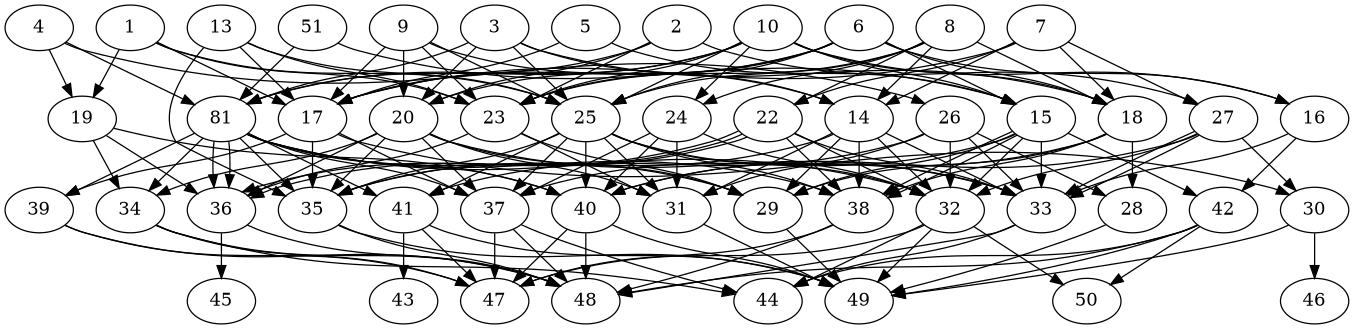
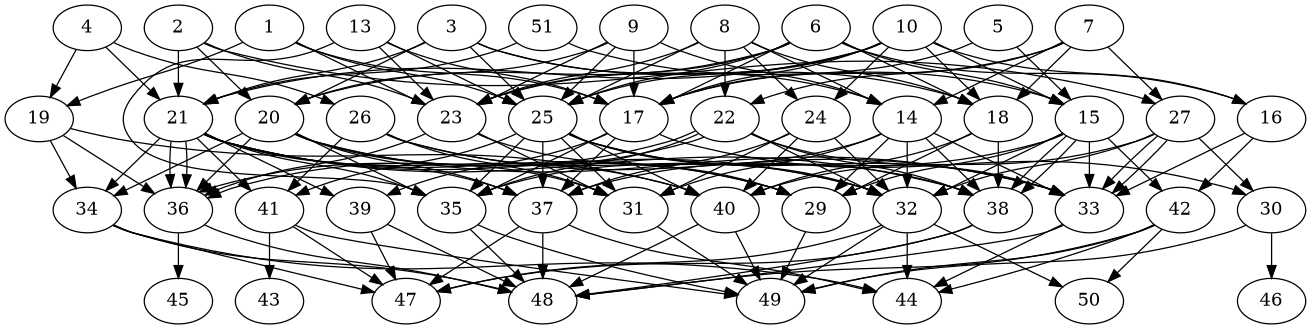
node "81": label "81" -> "21"
node "28": removed
edge "40" -> "47": removed
